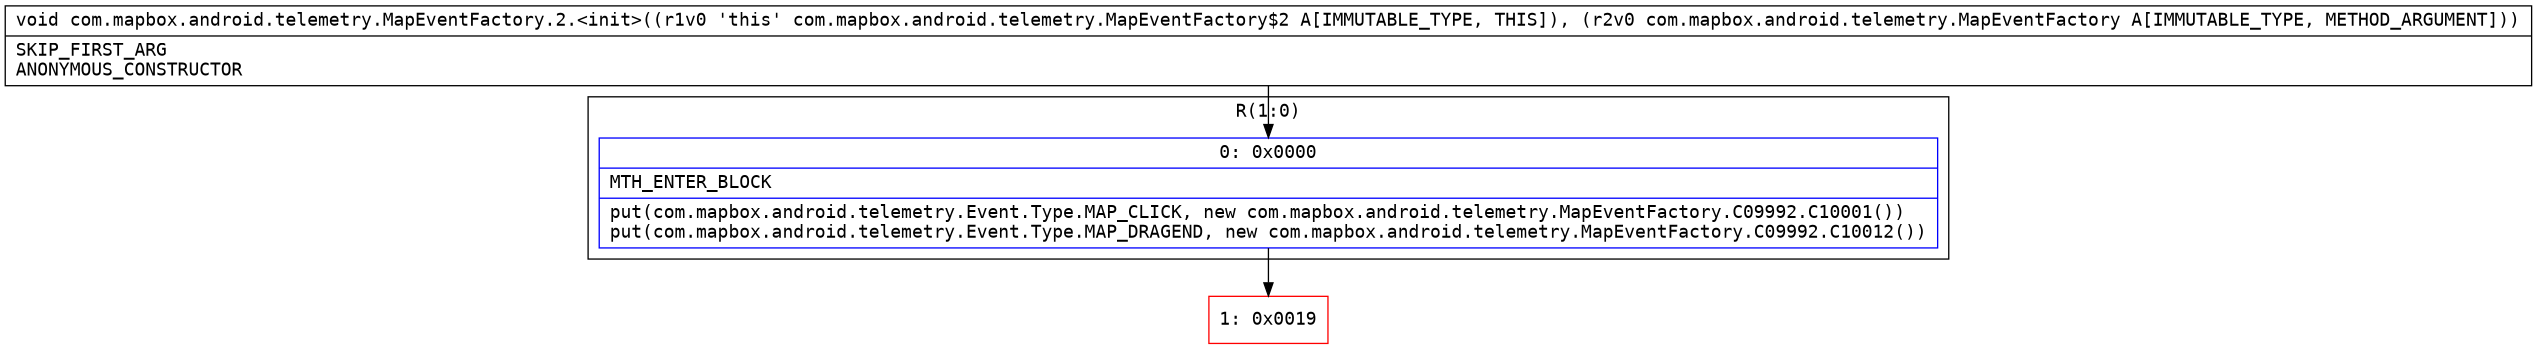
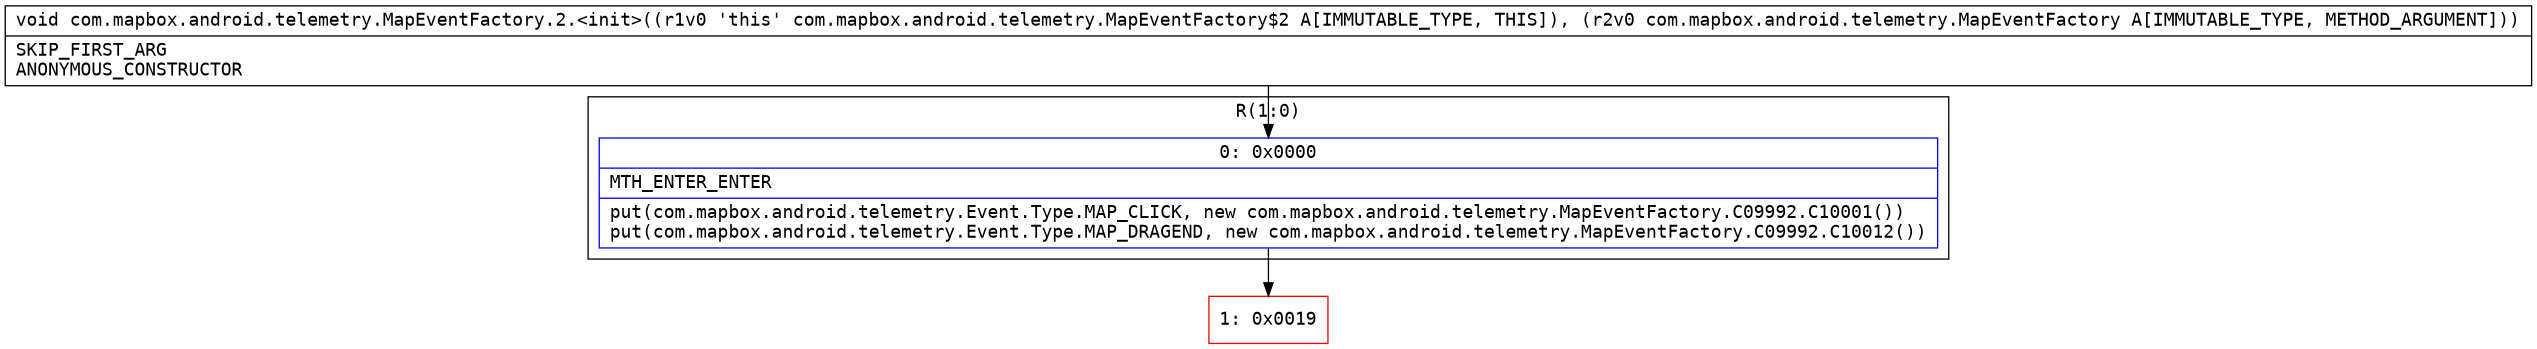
node "0: 0x0000": text "MTH_ENTER_BLOCK" -> "MTH_ENTER_ENTER"
